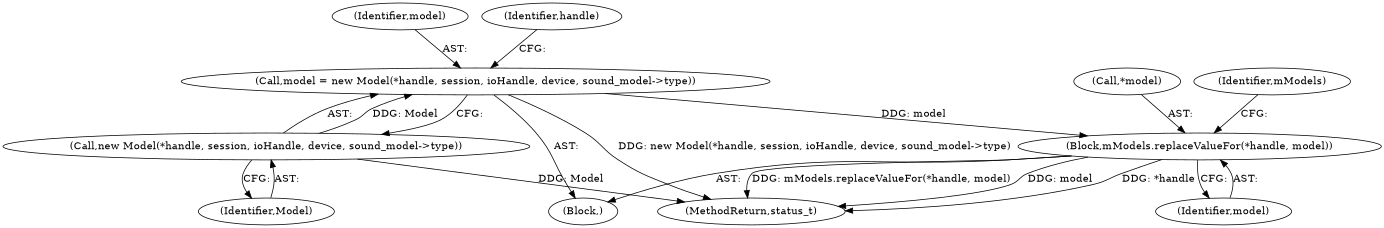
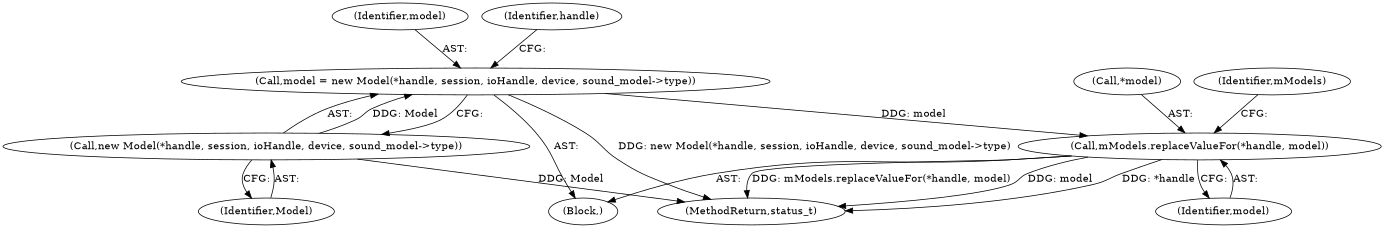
node "(Block,mModels.replaceValueFor(*handle, model))": label "(Block,mModels.replaceValueFor(*handle, model))" -> "(Call,mModels.replaceValueFor(*handle, model))"
